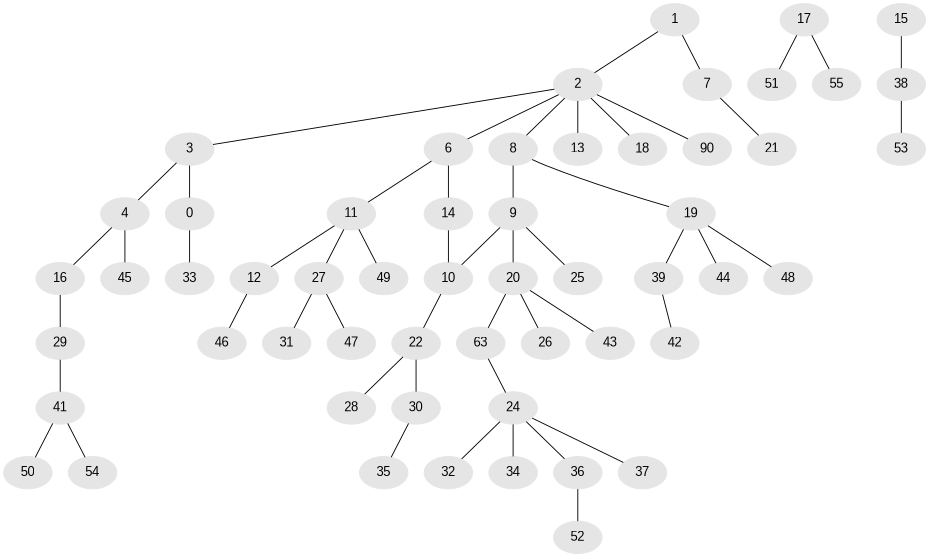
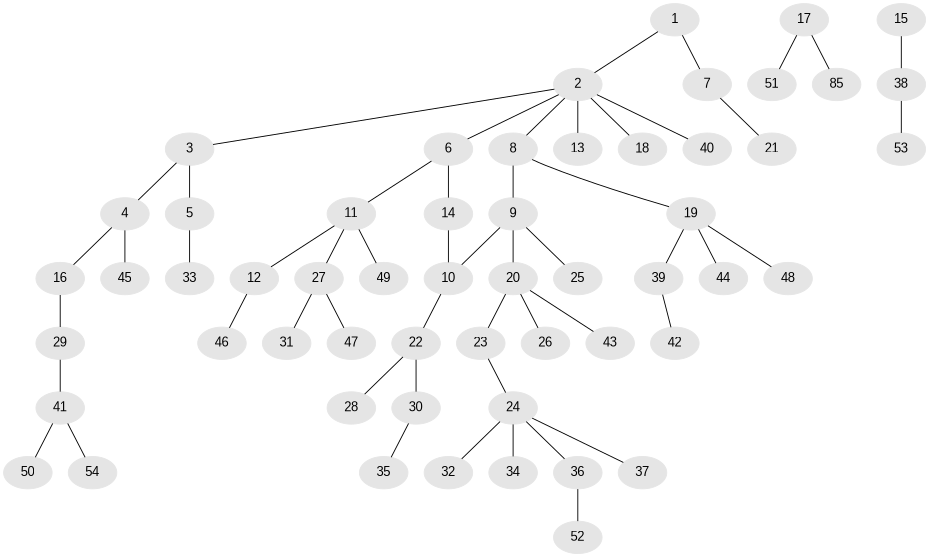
node "55": label "55" -> "85"
node "90": label "90" -> "40"
node "0": label "0" -> "5"
node "63": label "63" -> "23"
